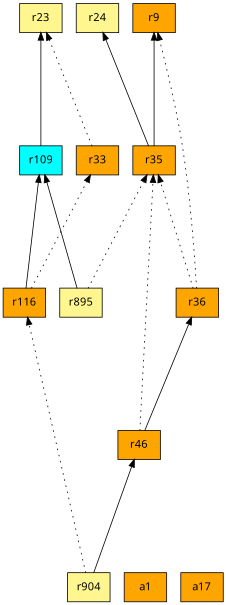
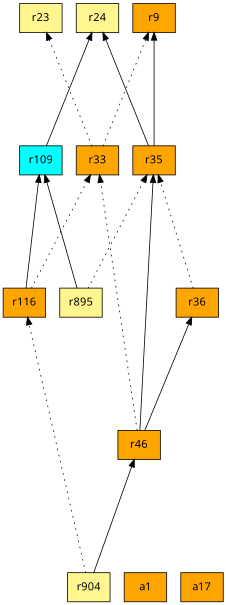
edge "r109" -> "r23": now "r109" -> "r24"
edge "r36" -> "r9": now "r33" -> "r9"
edge "r46" -> "r33": added
edge "r46" -> "r35": style dotted -> solid
